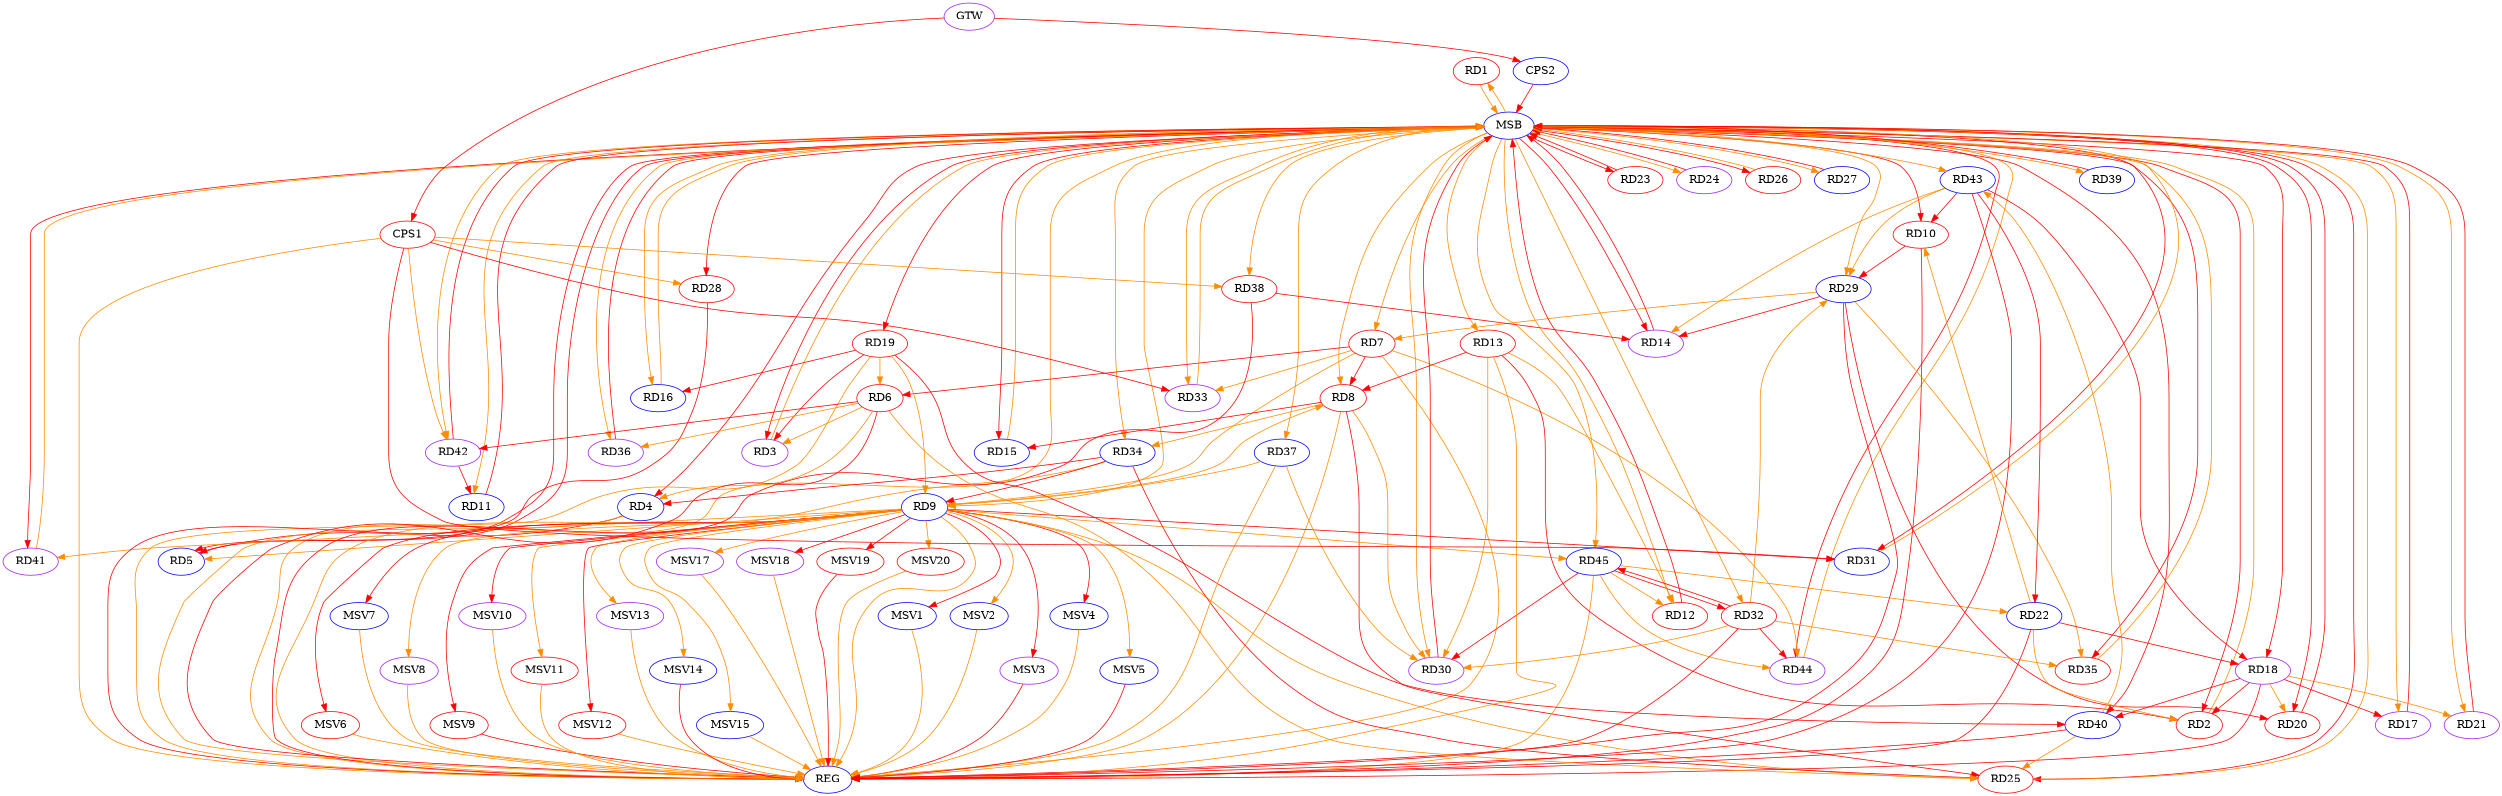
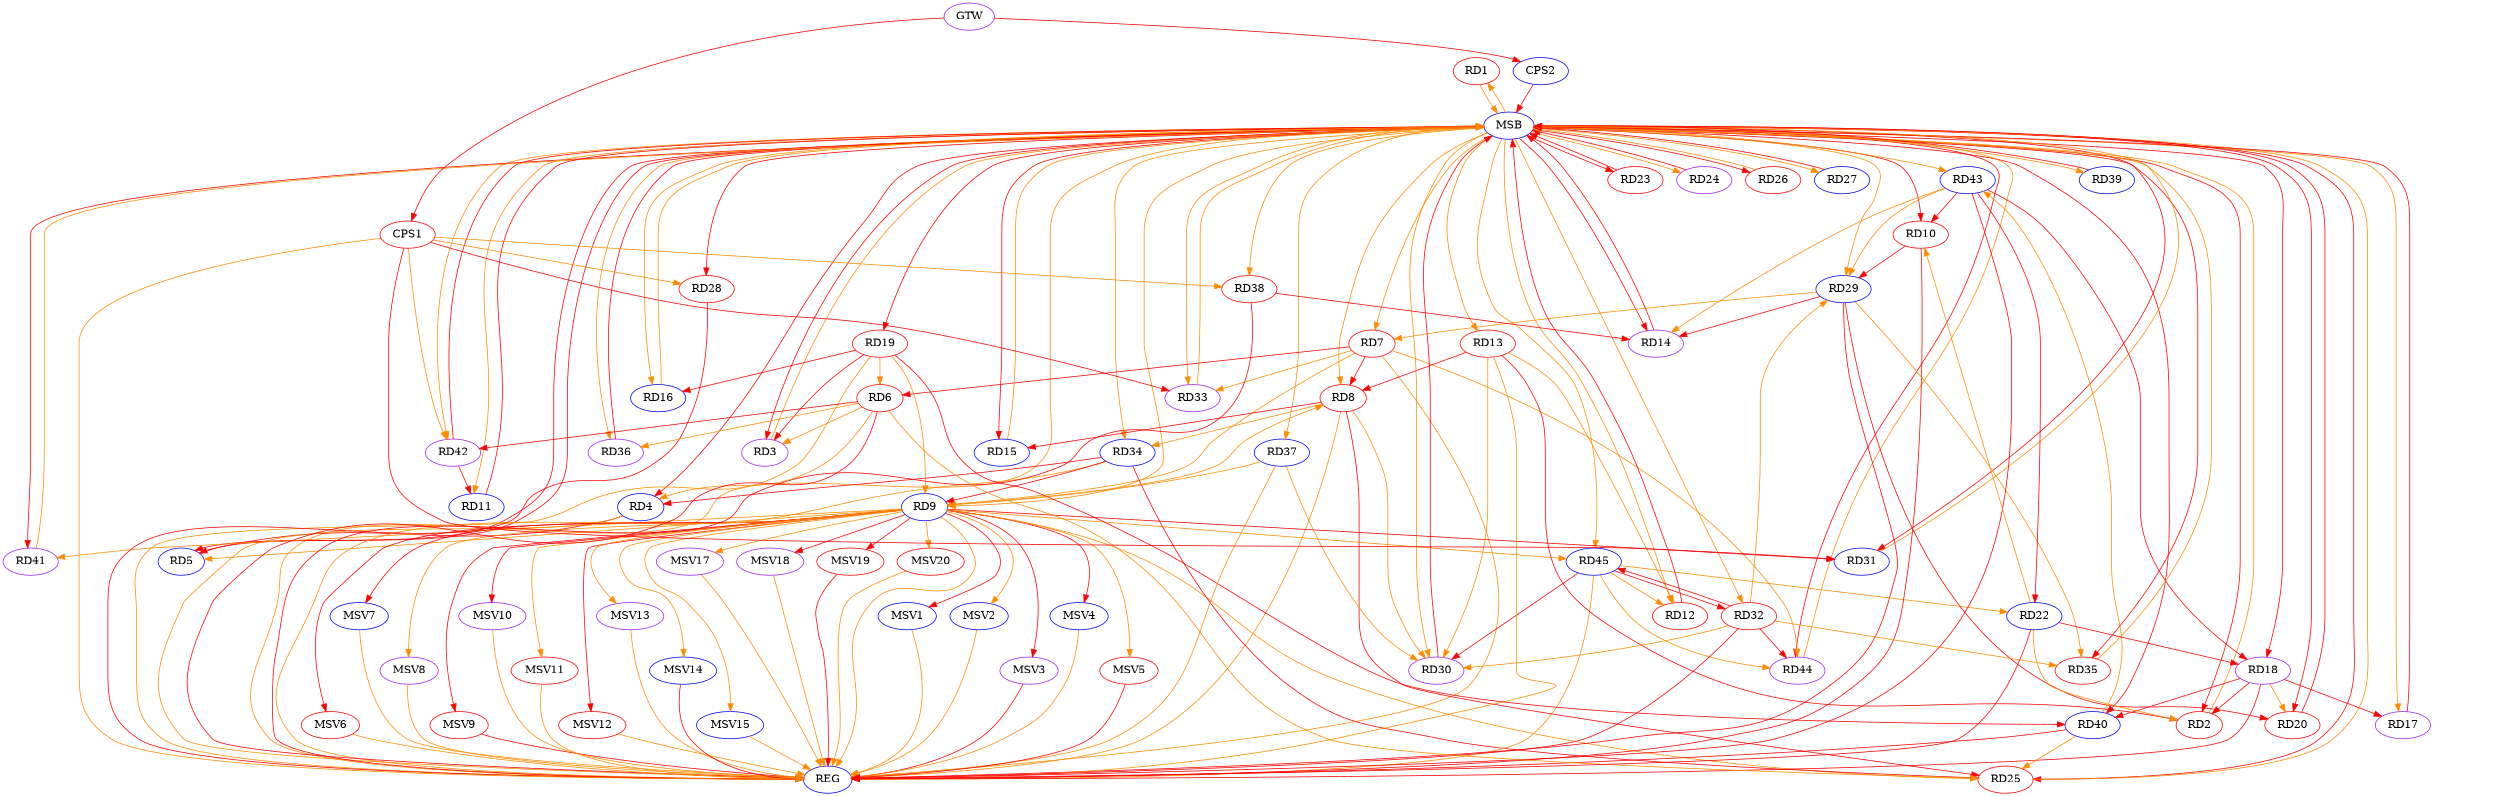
node "MSV5": color blue -> red
node "RD21": removed
